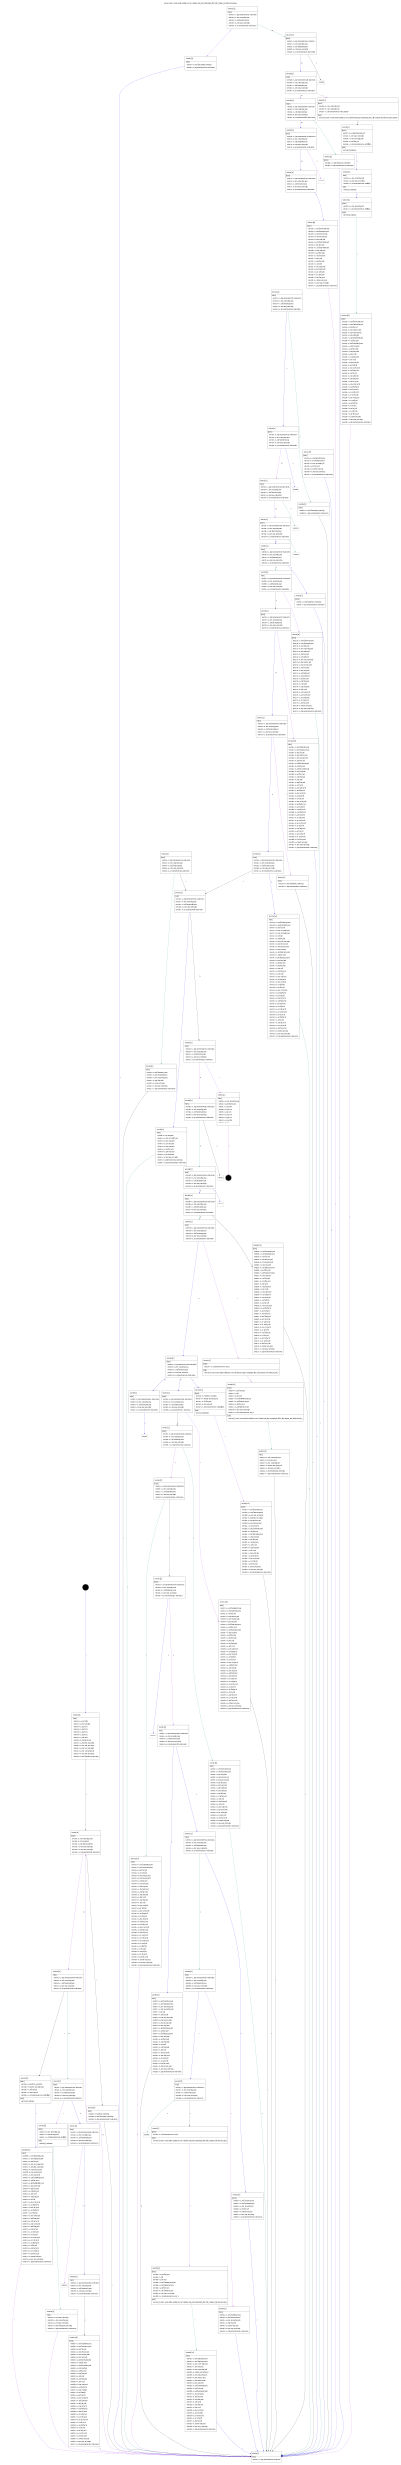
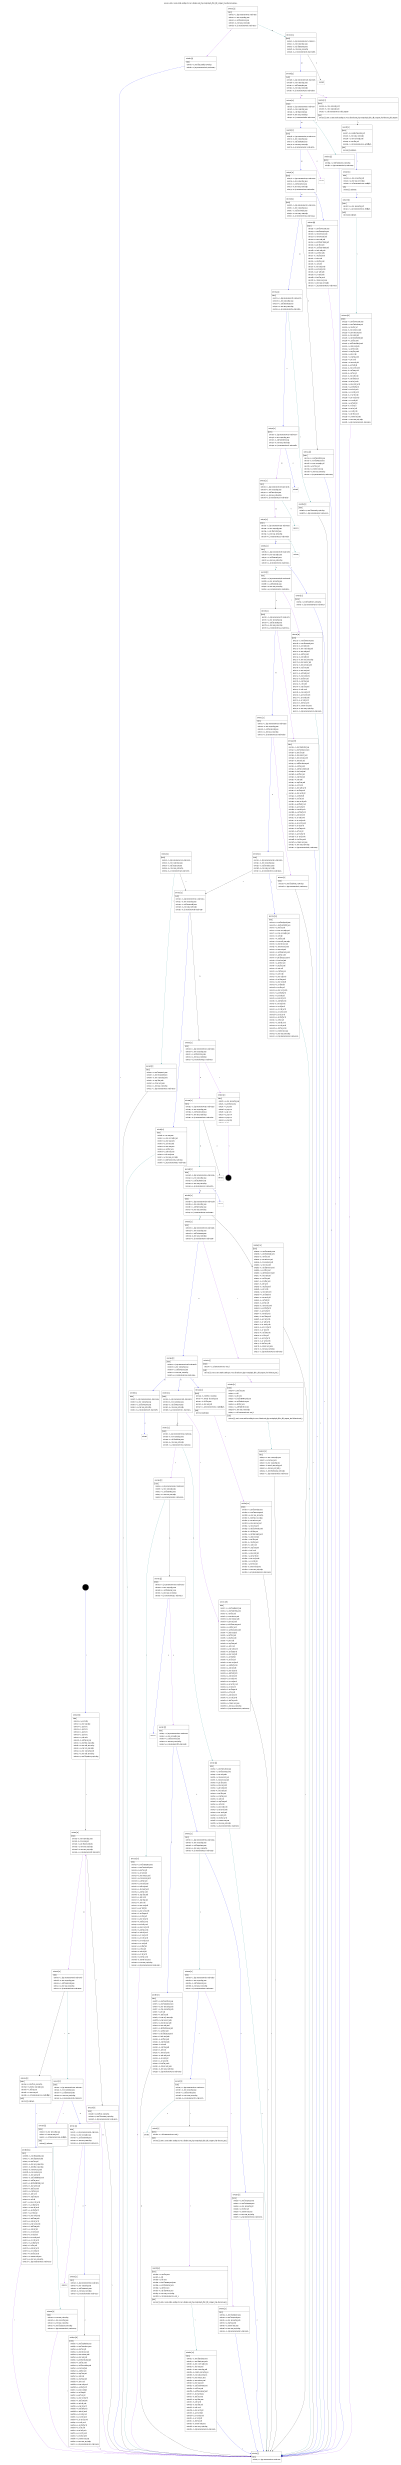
node "0x40173d [25]": added
